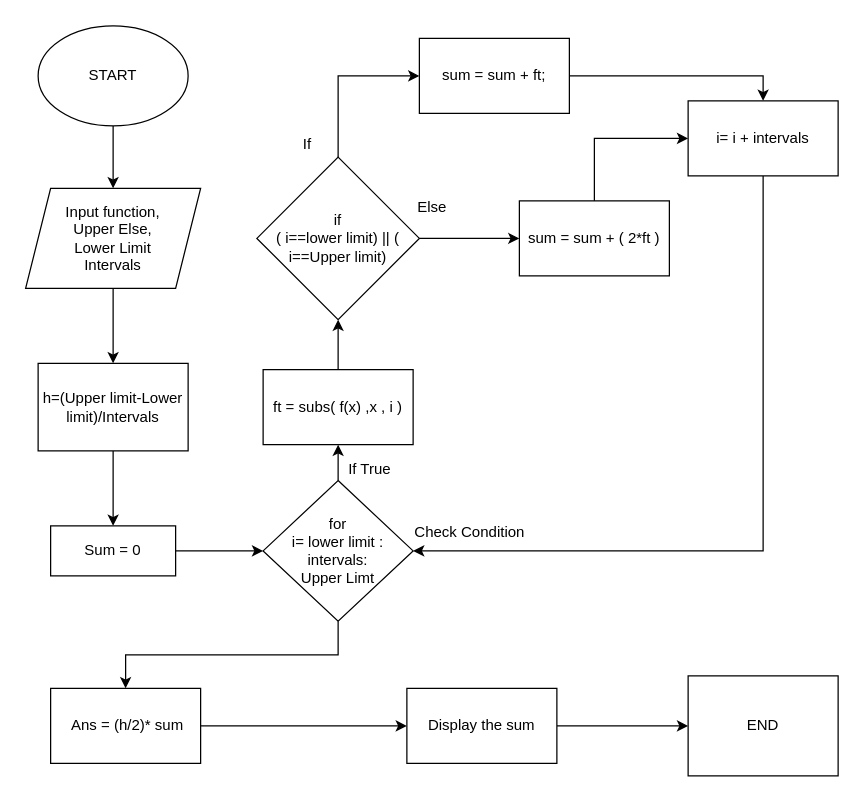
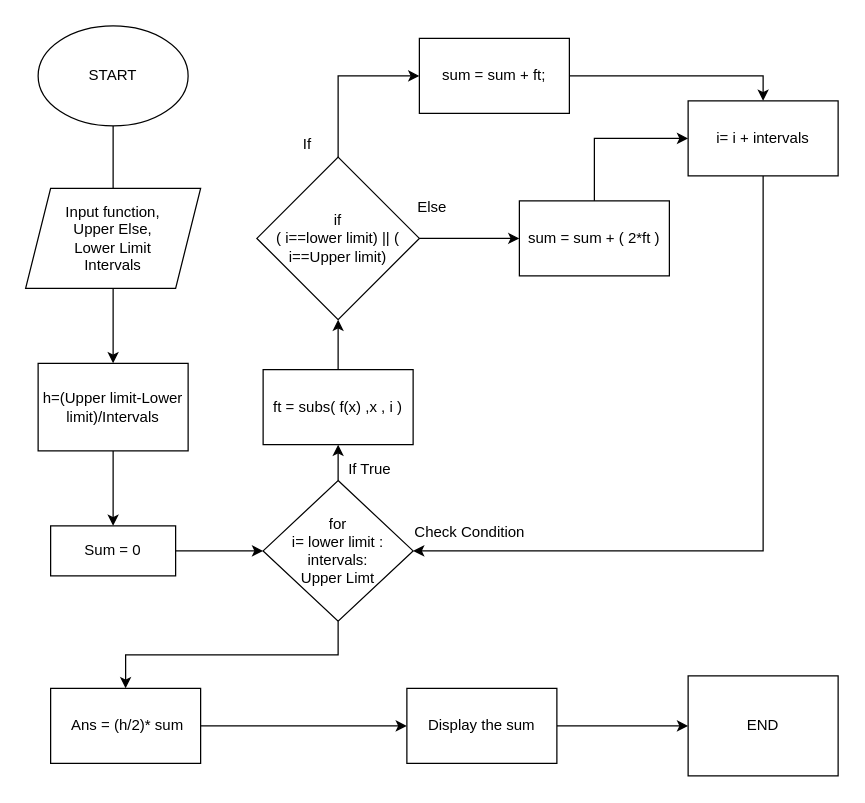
edge "START" -> "Input function, Upper Else, Lower Limit Intervals": arrowhead classic -> none
